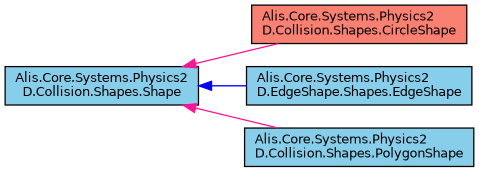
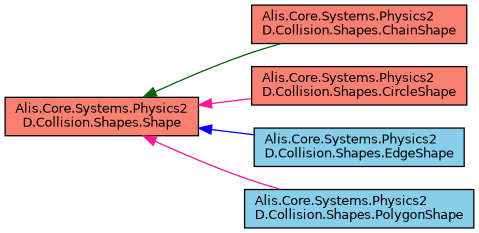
node "Alis.Core.Systems.Physics2 D.Collision.Shapes.ChainShape": added
node "Alis.Core.Systems.Physics2 D.Collision.Shapes.Shape": fillcolor skyblue -> salmon
node "Alis.Core.Systems.Physics2 D.EdgeShape.Shapes.EdgeShape": label "Alis.Core.Systems.Physics2 D.EdgeShape.Shapes.EdgeShape" -> "Alis.Core.Systems.Physics2 D.Collision.Shapes.EdgeShape"
